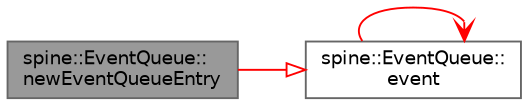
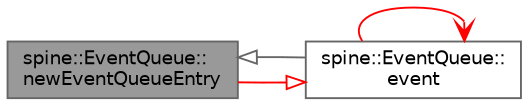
edge "spine::EventQueue:: event" -> "spine::EventQueue:: newEventQueueEntry": added
